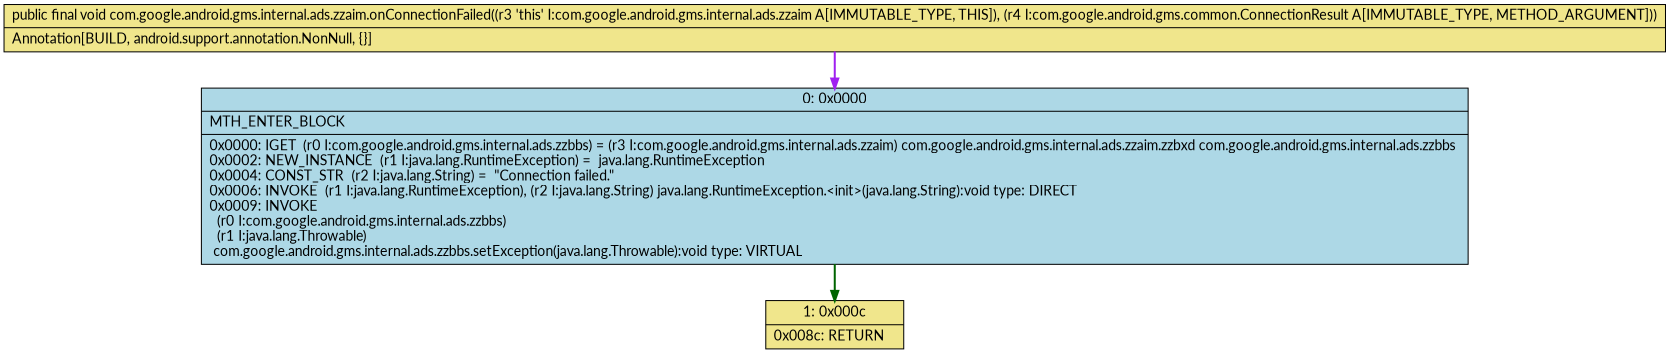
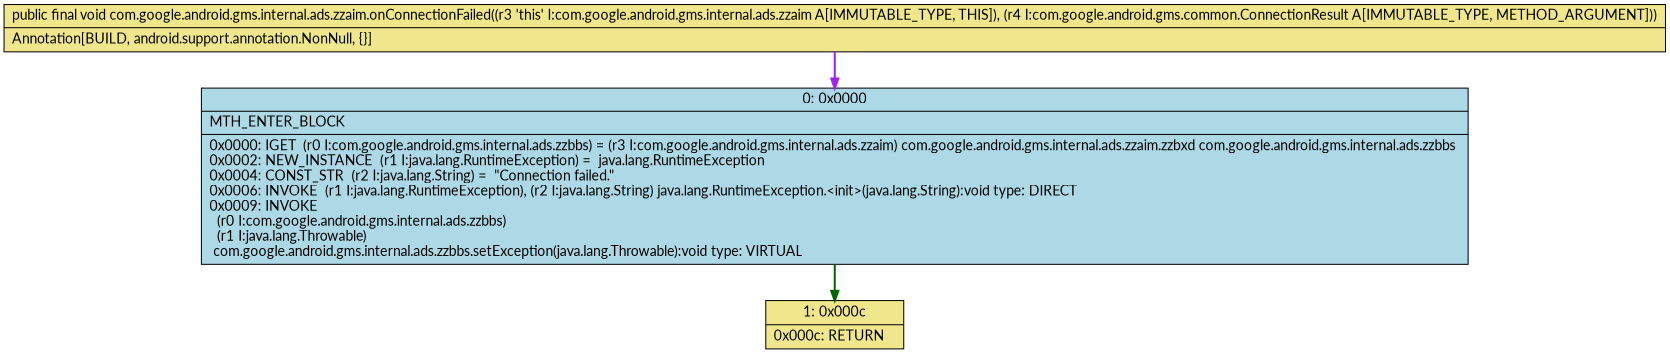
node "1: 0x000c": text "0x008c: RETURN" -> "0x000c: RETURN"
